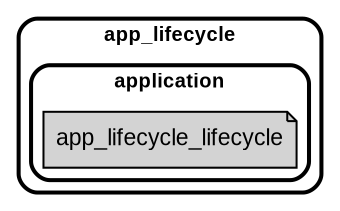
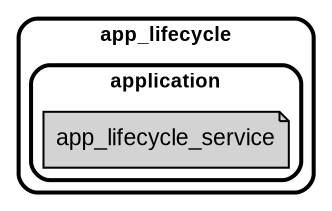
node "app_lifecycle_lifecycle": label "app_lifecycle_lifecycle" -> "app_lifecycle_service"
